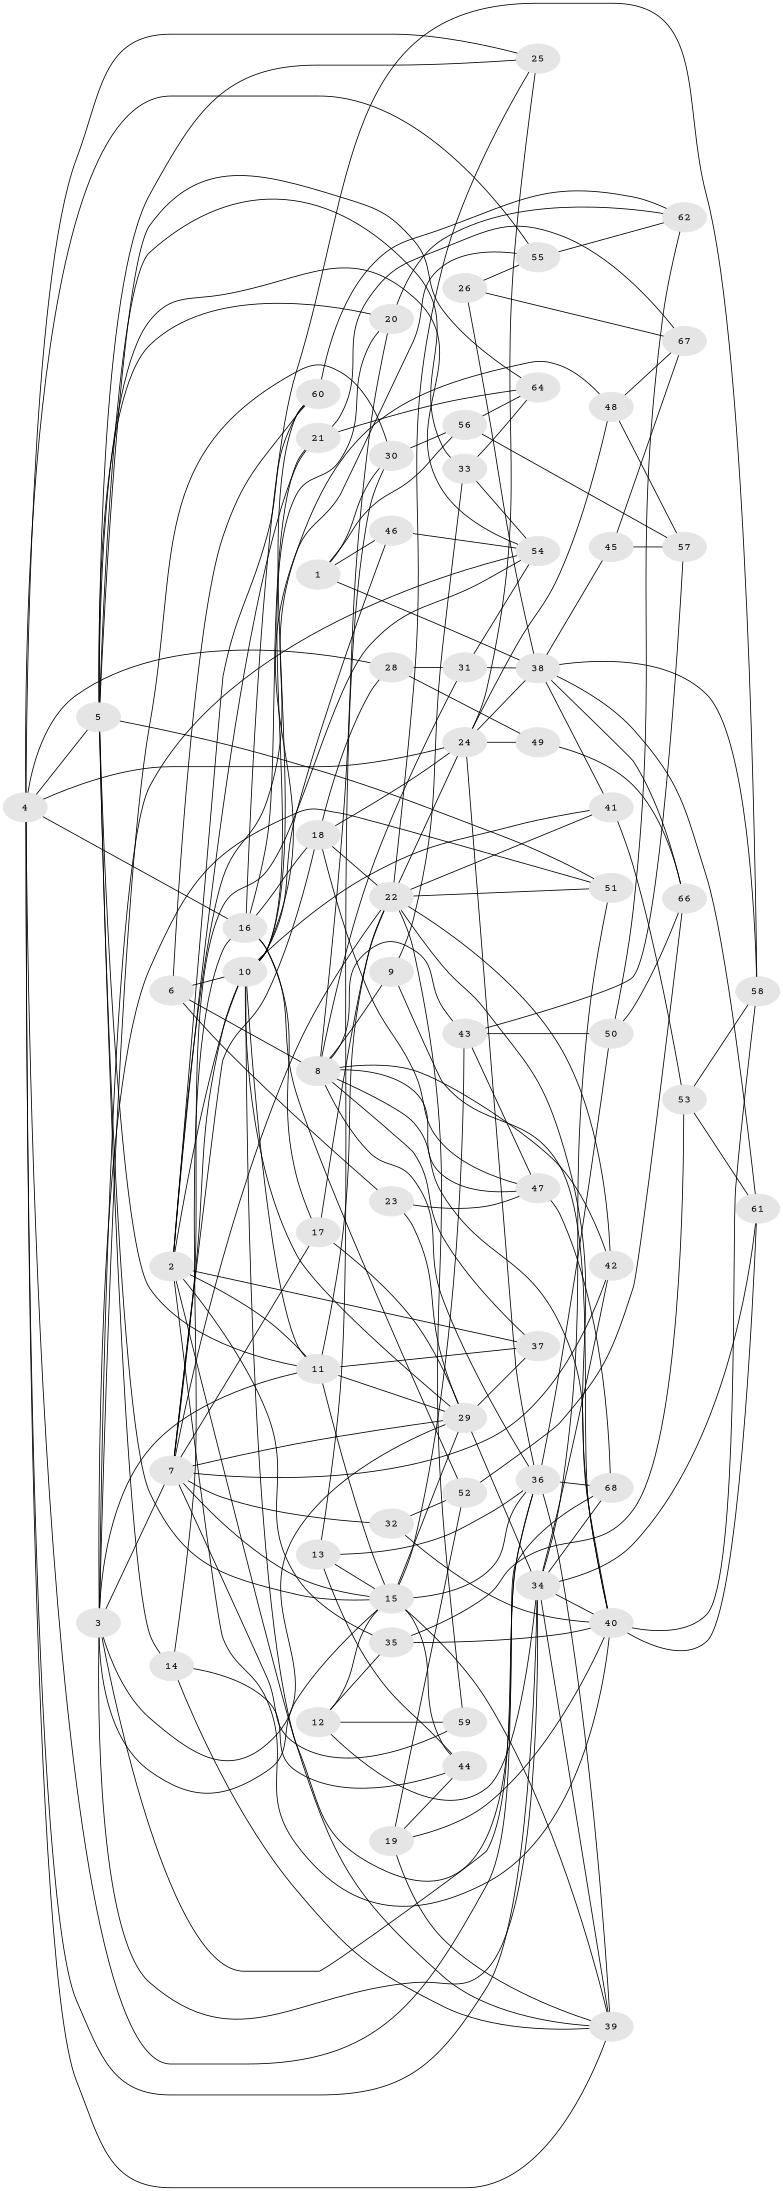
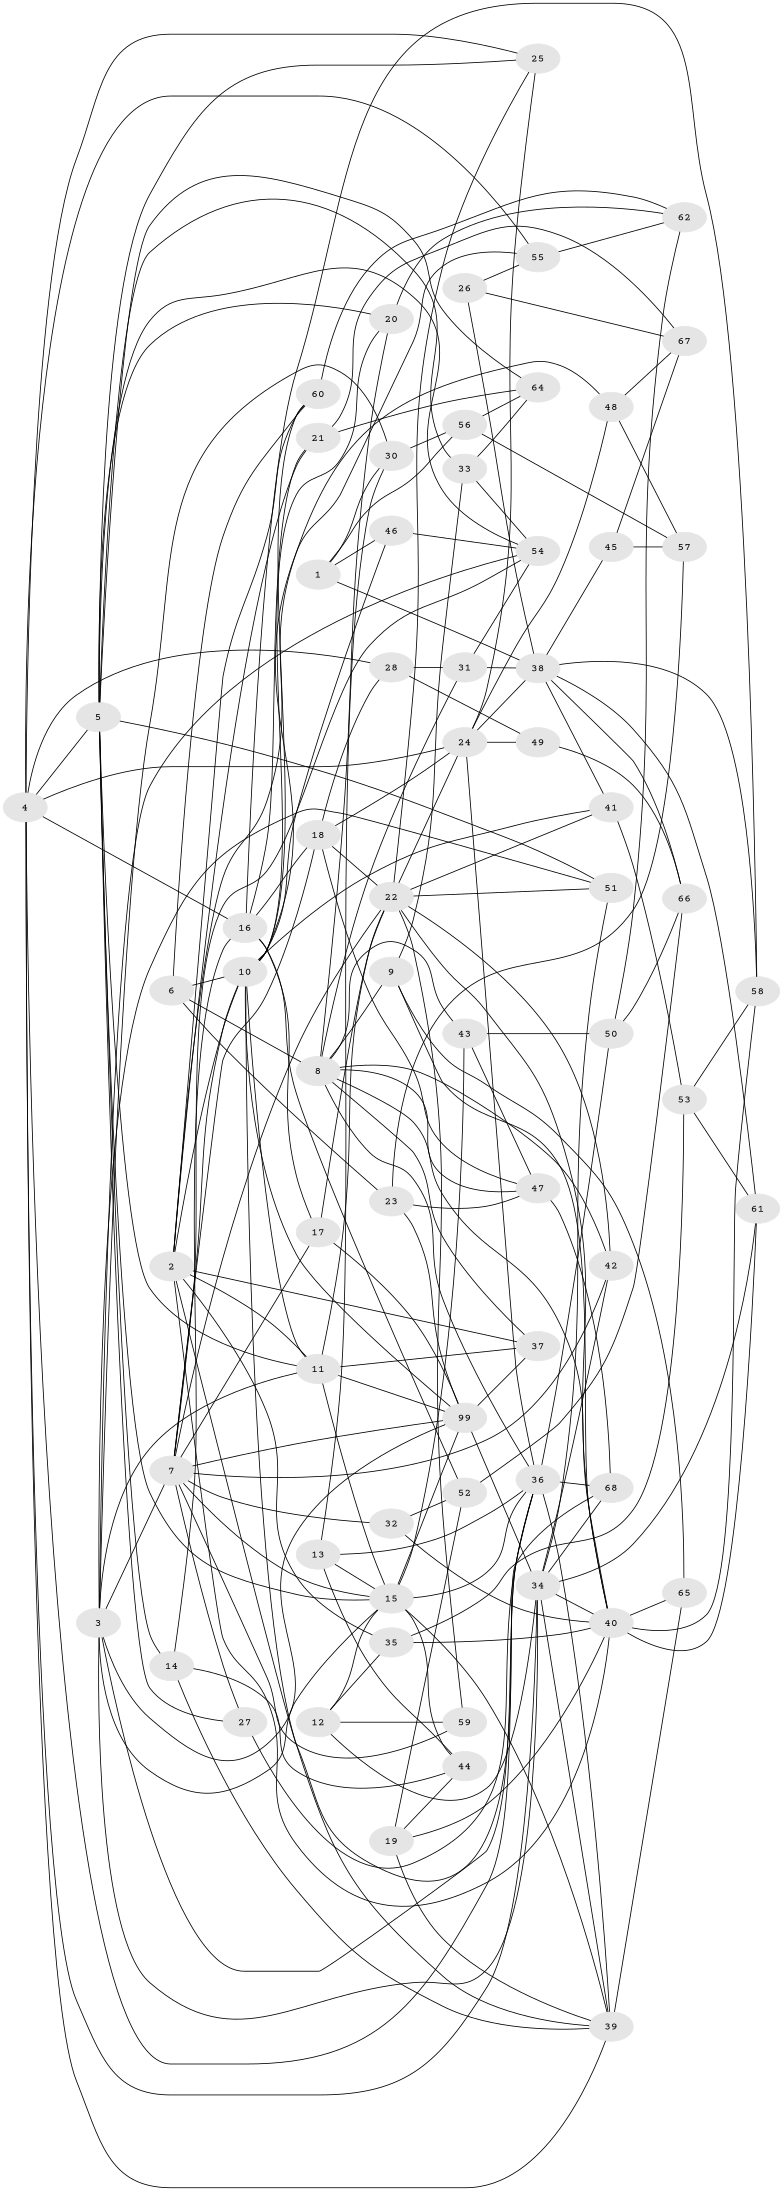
edge "57" -- "43": now "57" -- "23"
node "29": label "29" -> "99"
node "65": added
node "27": added
